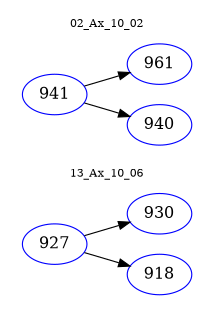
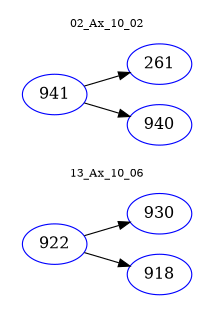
node "961": label "961" -> "261"
node "927": label "927" -> "922"
